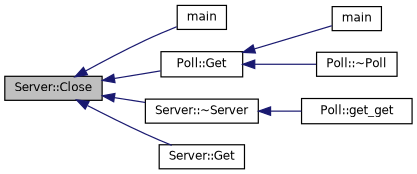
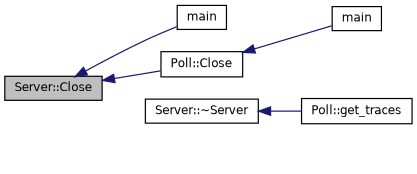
node "Poll::Get": label "Poll::Get" -> "Poll::Close"
node "Poll::~Poll": removed
edge "Server::~Server" -> "Server::Close": removed
node "Poll::get_get": label "Poll::get_get" -> "Poll::get_traces"
node "Server::Get": removed
